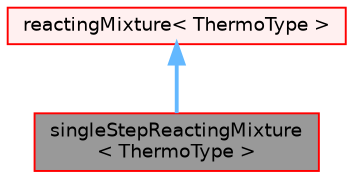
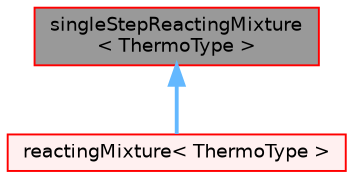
edge "singleStepReactingMixture < ThermoType >" -> "reactingMixture< ThermoType >": reversed
